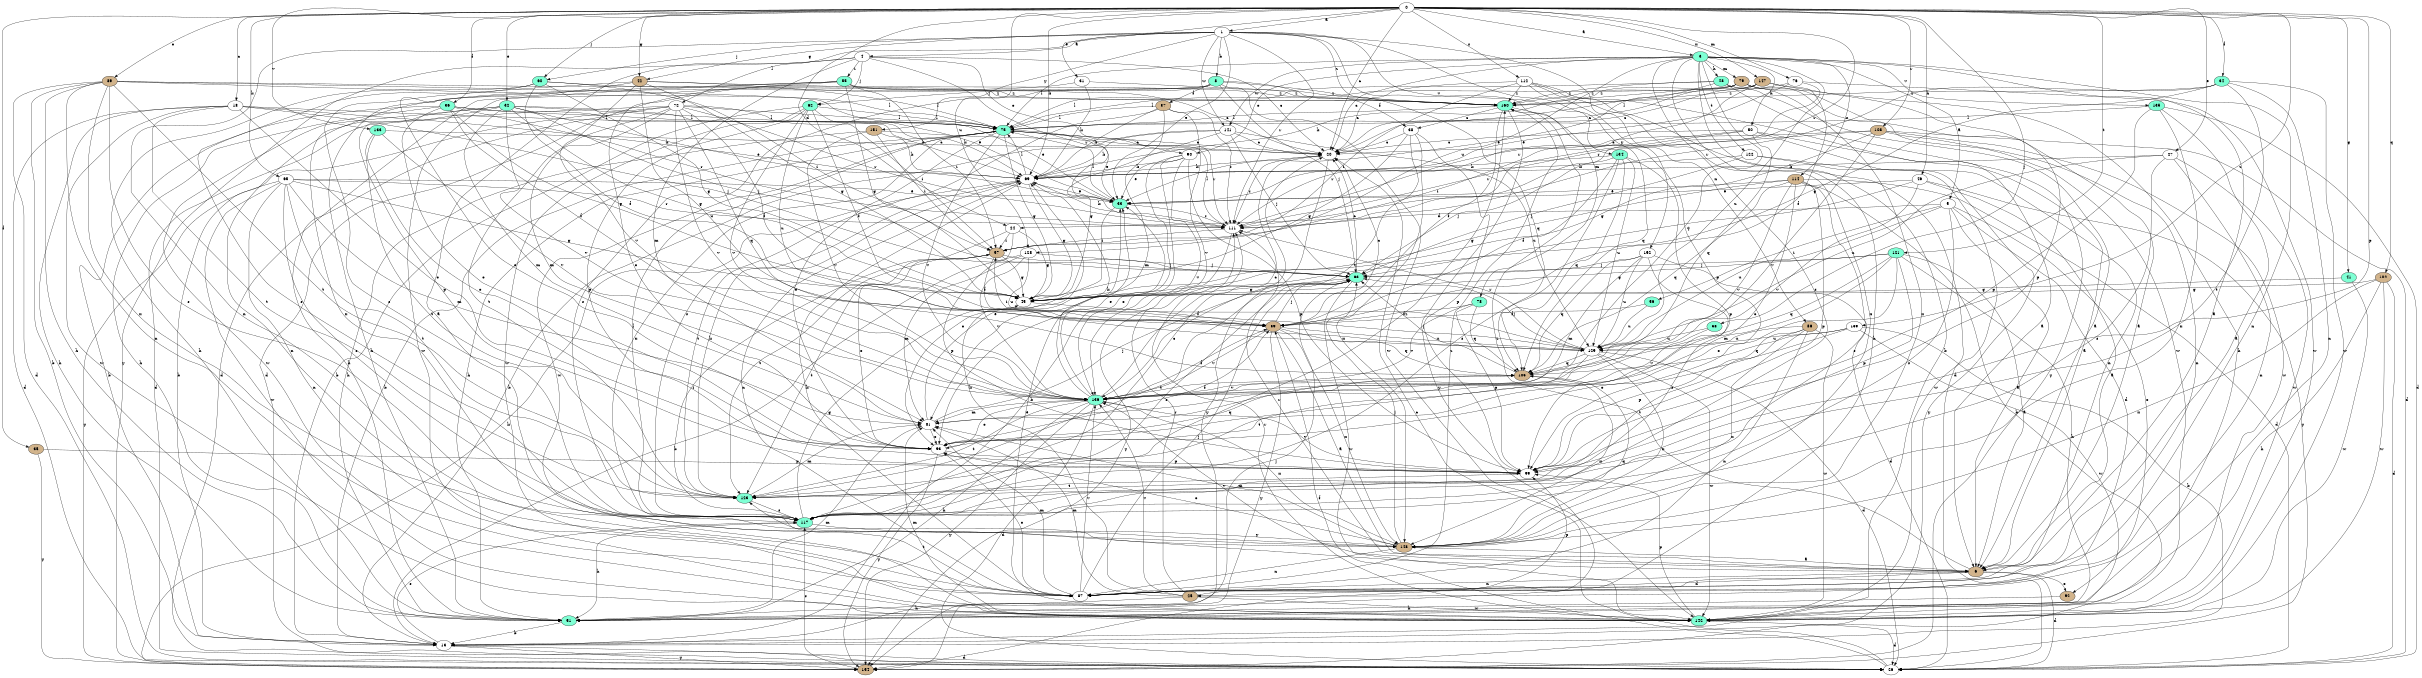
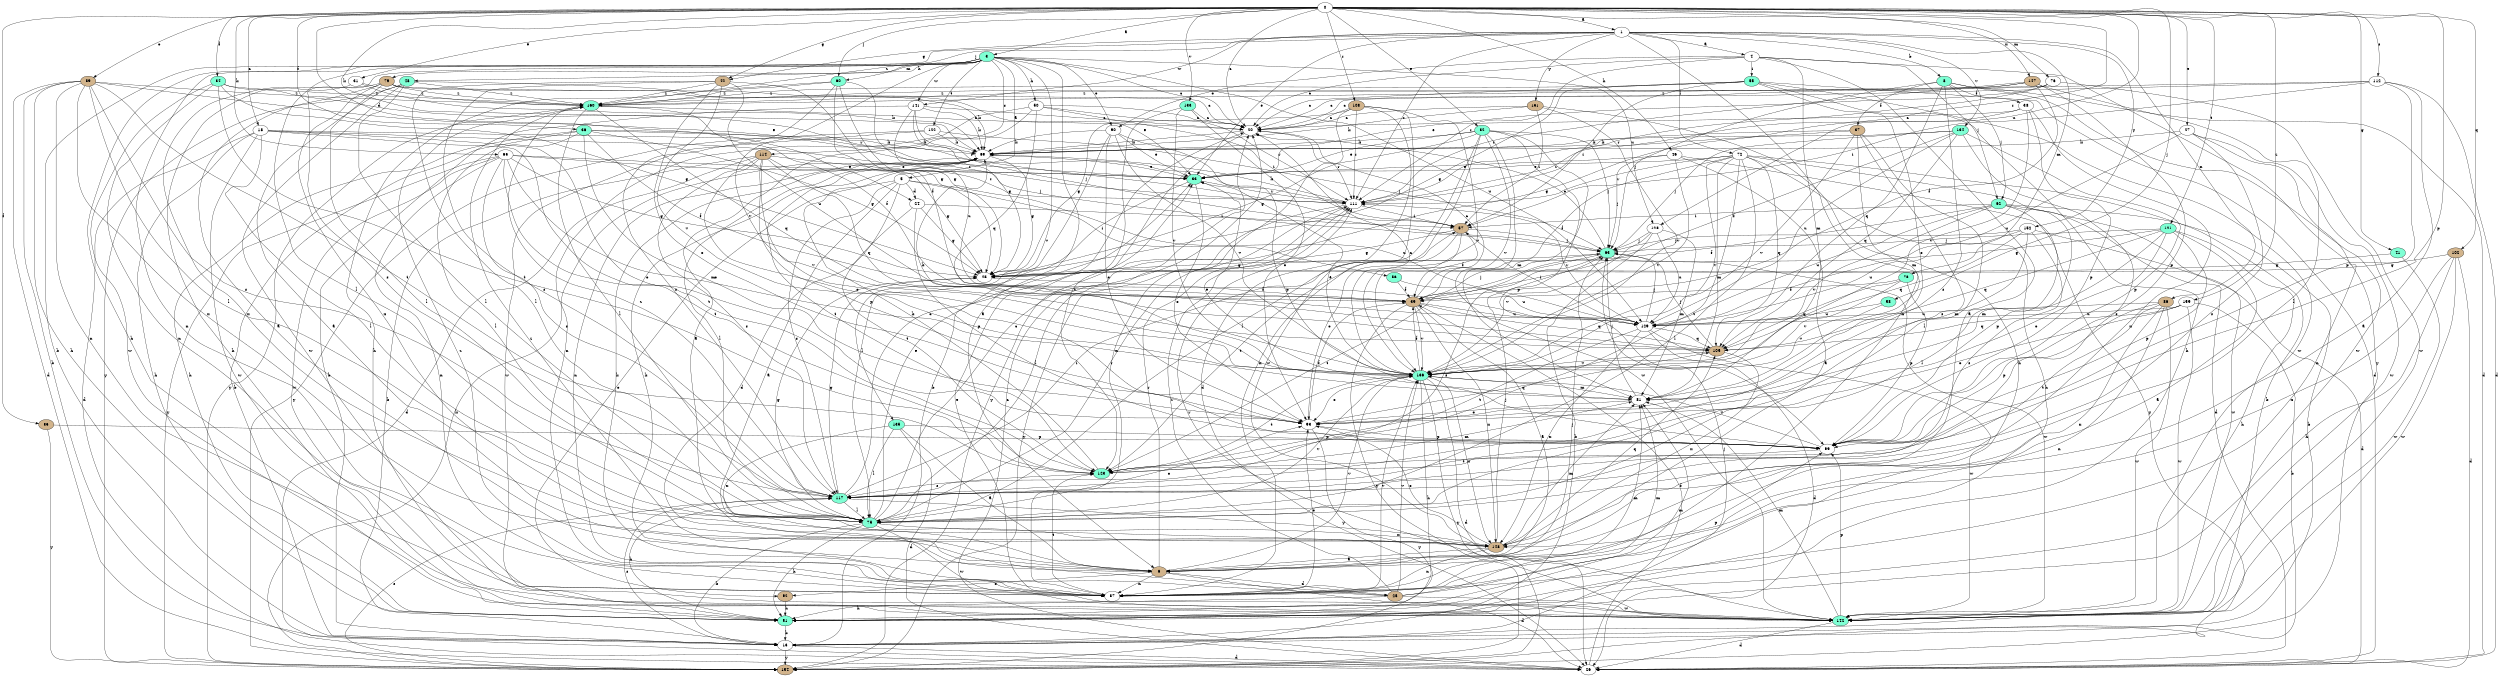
edge "160" -> "38": now "160" -> "20"
edge "112" -> "148": removed, label "x"
